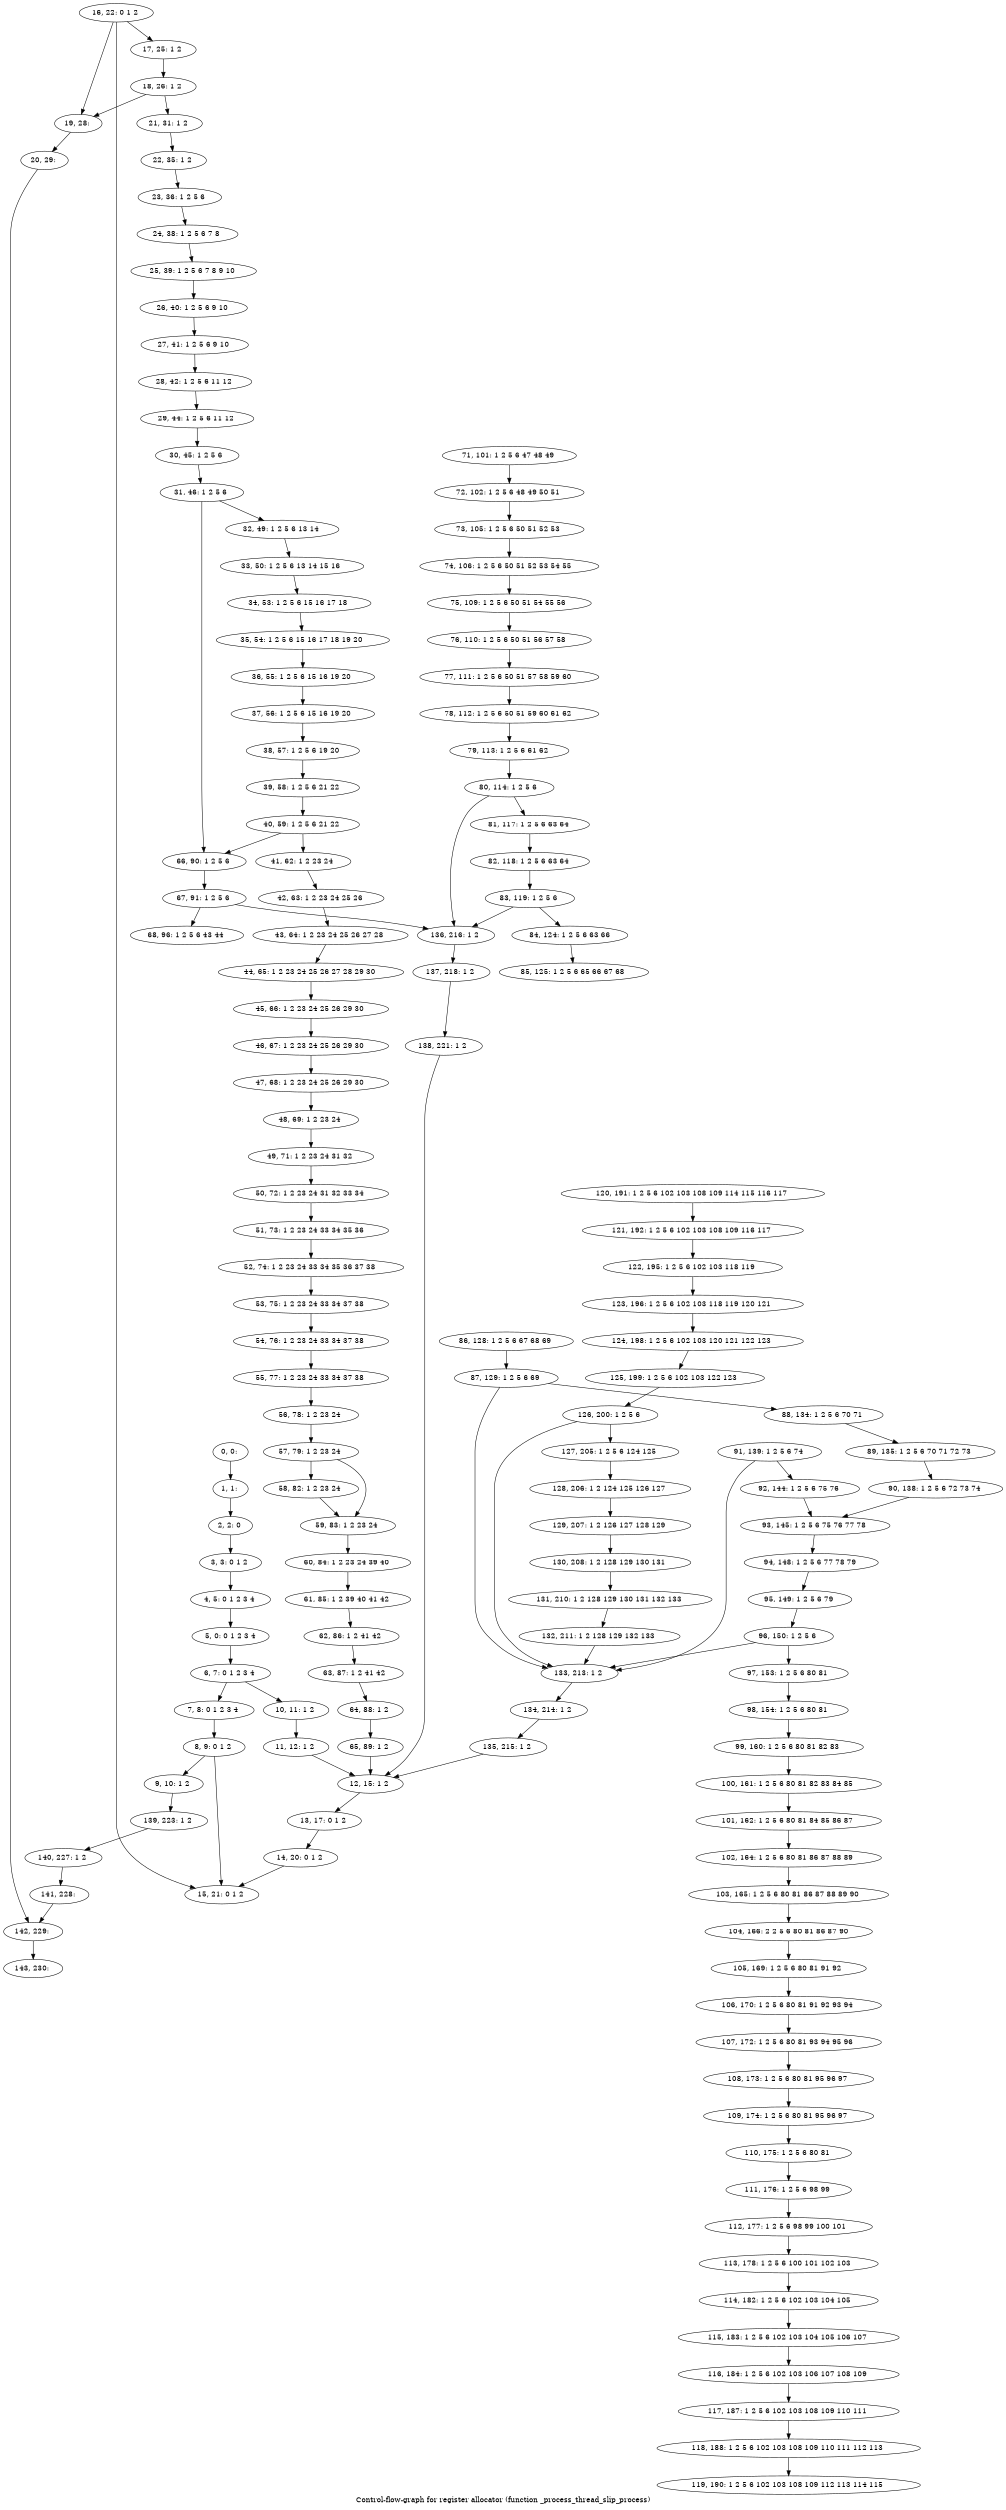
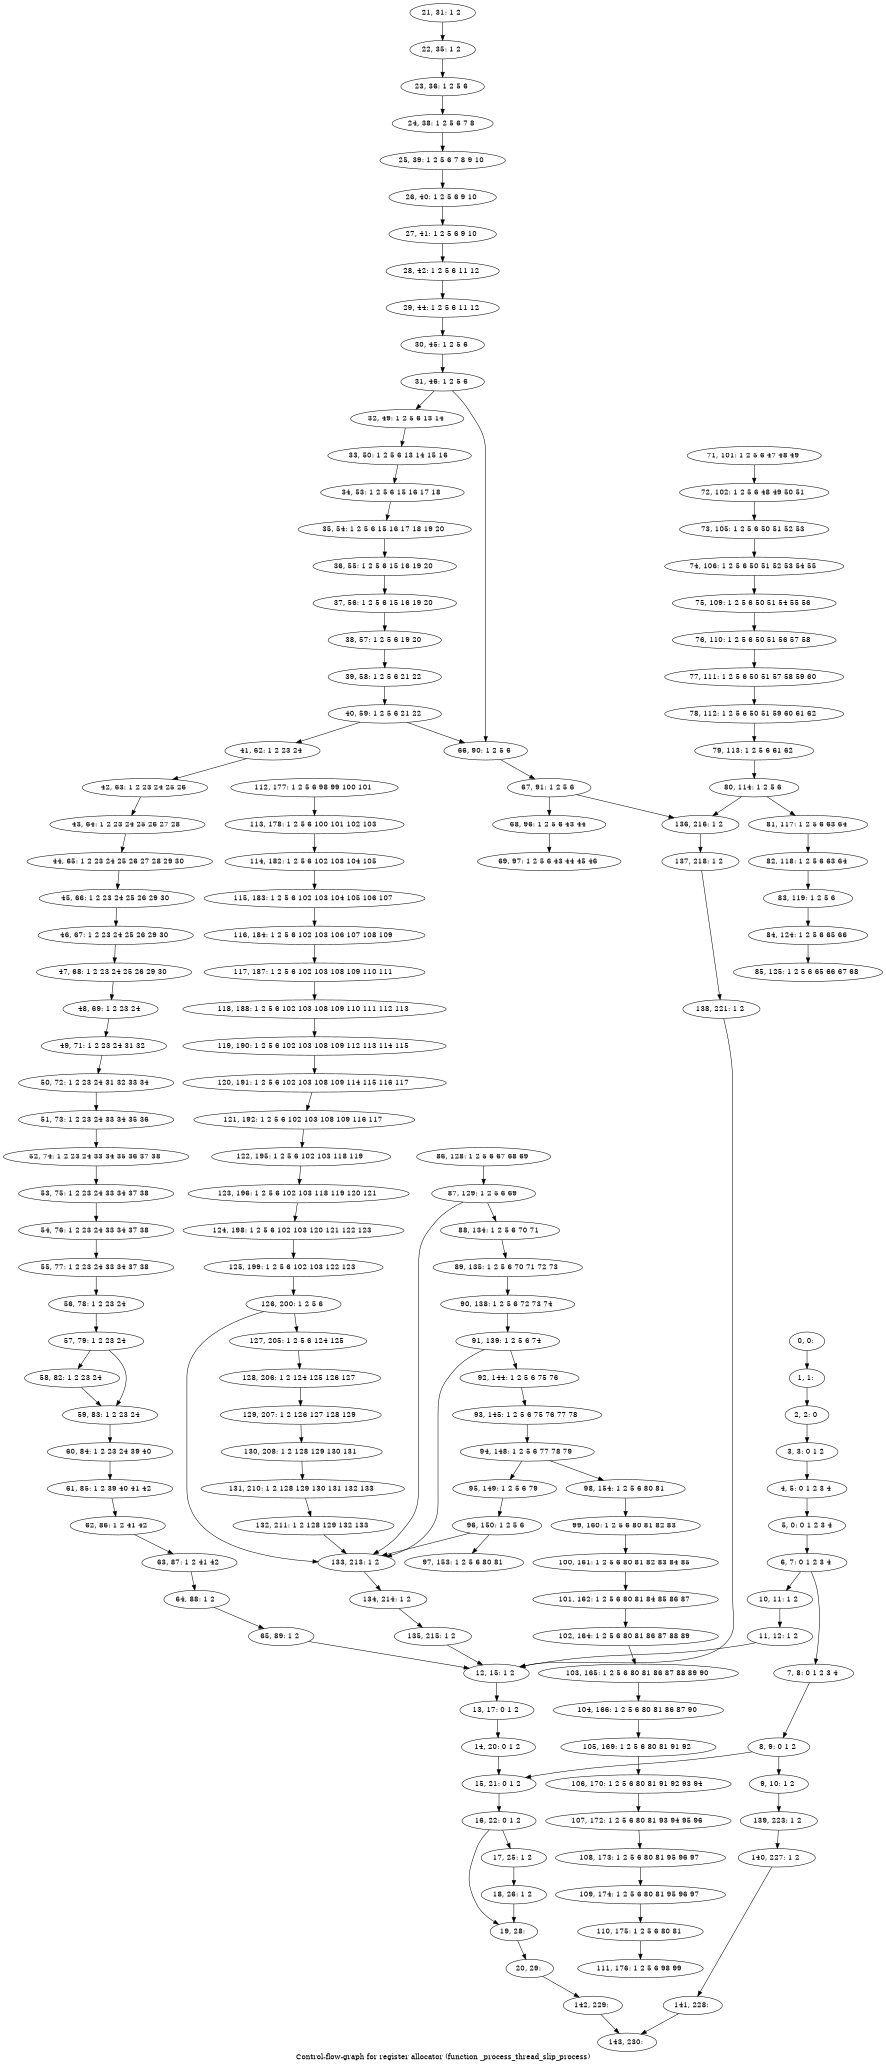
edge "18, 26: 1 2" -> "21, 31: 1 2": removed
node "69, 97: 1 2 5 6 43 44 45 46": added
edge "83, 119: 1 2 5 6" -> "136, 216: 1 2": removed
node "84, 124: 1 2 5 6 63 66": label "84, 124: 1 2 5 6 63 66" -> "84, 124: 1 2 5 6 65 66"
edge "16, 22: 0 1 2" -> "15, 21: 0 1 2": reversed
edge "119, 190: 1 2 5 6 102 103 108 109 112 113 114 115" -> "120, 191: 1 2 5 6 102 103 108 109 114 115 116 117": added
edge "90, 138: 1 2 5 6 72 73 74" -> "93, 145: 1 2 5 6 75 76 77 78": now "90, 138: 1 2 5 6 72 73 74" -> "91, 139: 1 2 5 6 74"
edge "97, 153: 1 2 5 6 80 81" -> "98, 154: 1 2 5 6 80 81": now "94, 148: 1 2 5 6 77 78 79" -> "98, 154: 1 2 5 6 80 81"
edge "141, 228:" -> "142, 229:": now "141, 228:" -> "143, 230:"
node "104, 166: 2 2 5 6 80 81 86 87 90": label "104, 166: 2 2 5 6 80 81 86 87 90" -> "104, 166: 1 2 5 6 80 81 86 87 90"
edge "111, 176: 1 2 5 6 98 99" -> "112, 177: 1 2 5 6 98 99 100 101": removed
